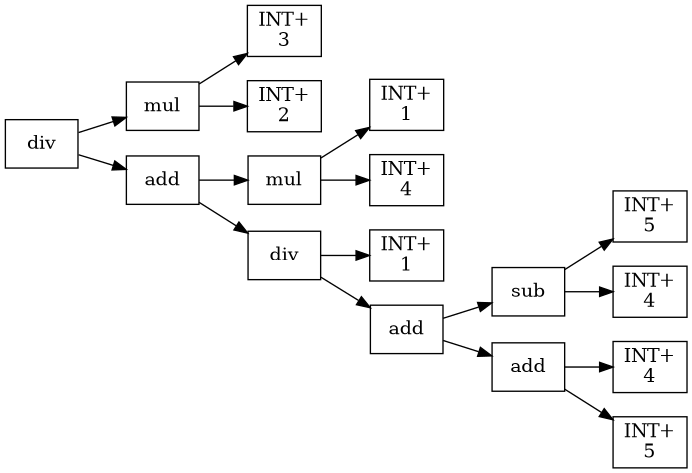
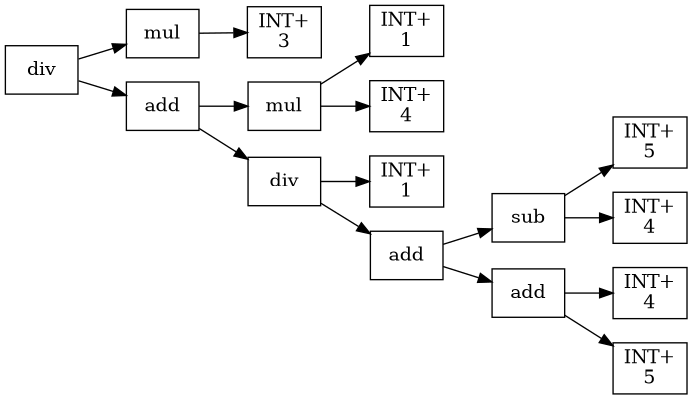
node "INT+ 2": removed
